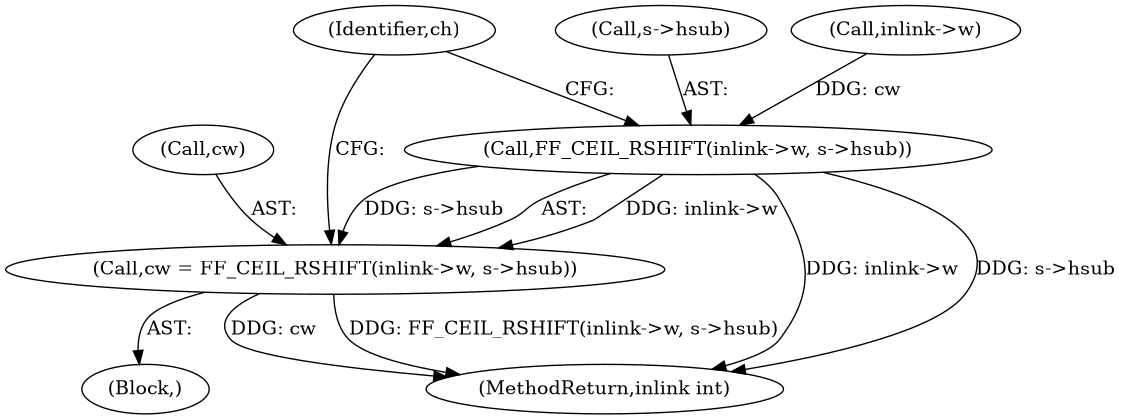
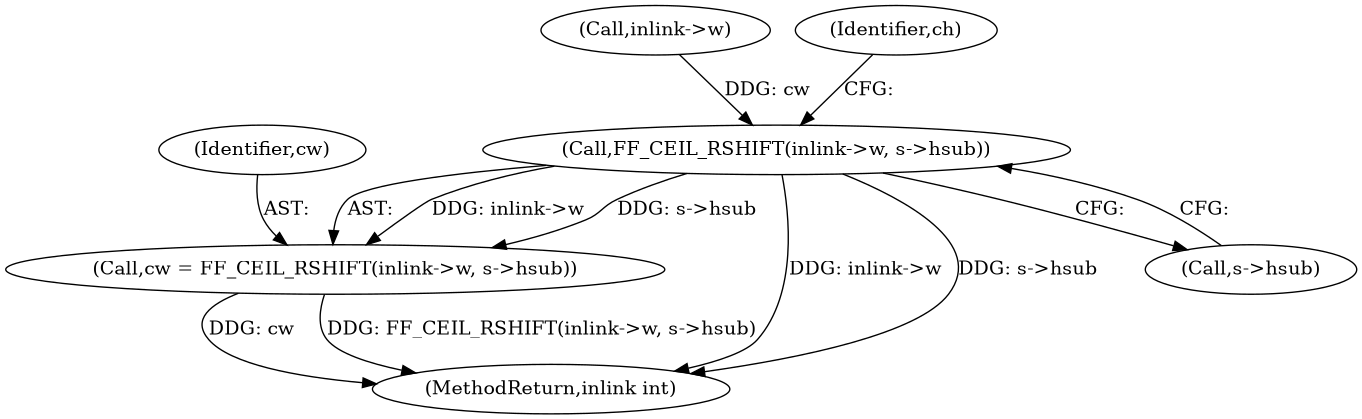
edge "(Call,s->hsub)" -> "(Call,FF_CEIL_RSHIFT(inlink->w, s->hsub))": label "AST: " -> "CFG: "
edge "(Identifier,ch)" -> "(Call,cw = FF_CEIL_RSHIFT(inlink->w, s->hsub))": removed, label "CFG:"
node "(Call,cw)": label "(Call,cw)" -> "(Identifier,cw)"
edge "(Call,FF_CEIL_RSHIFT(inlink->w, s->hsub))" -> "(Call,s->hsub)": added, label "CFG:"
node "(Block,)": removed
